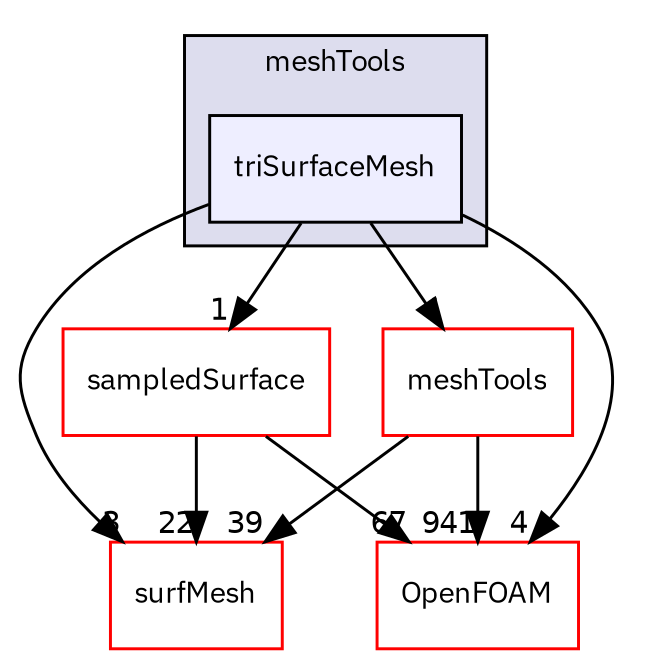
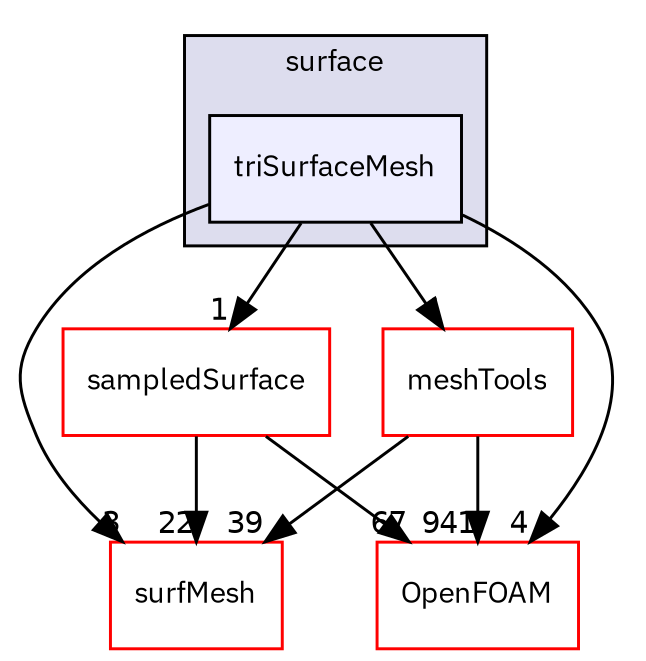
cluster "meshTools": label "meshTools" -> "surface"
